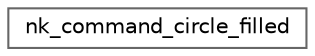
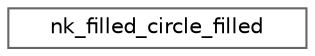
node "nk_command_circle_filled": label "nk_command_circle_filled" -> "nk_filled_circle_filled"
